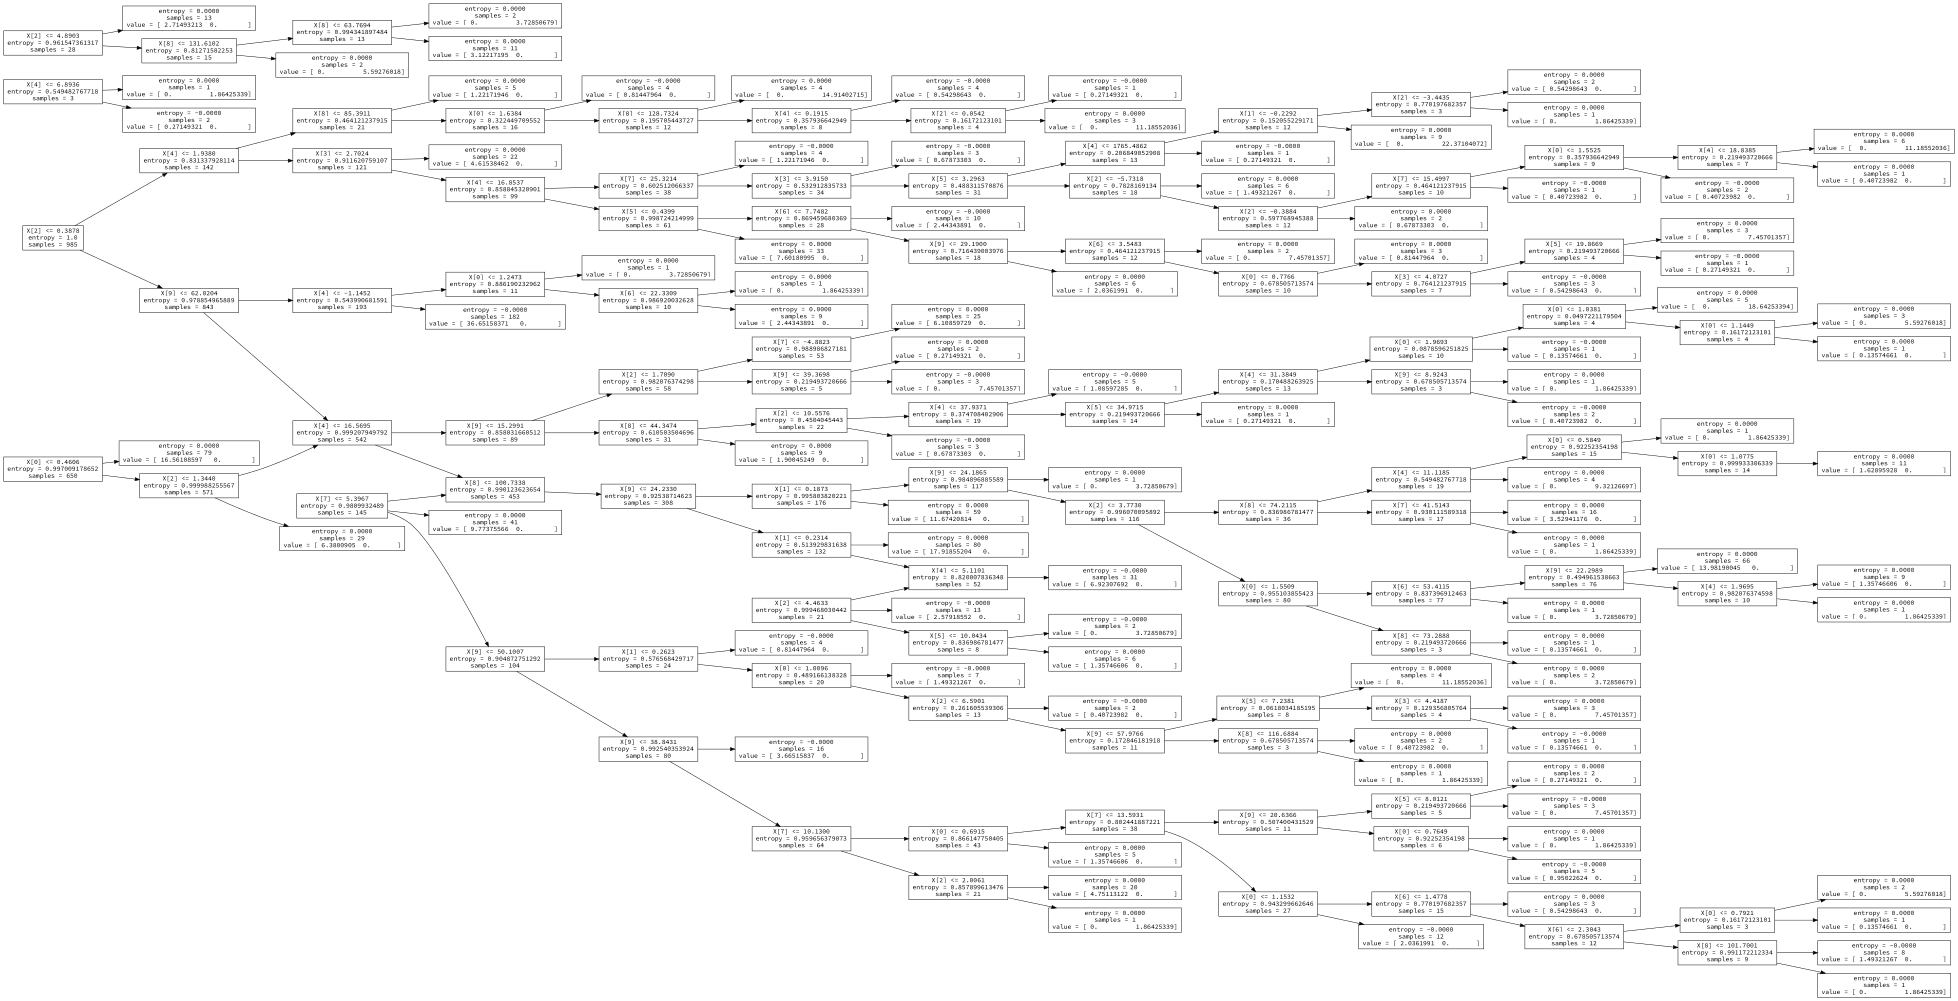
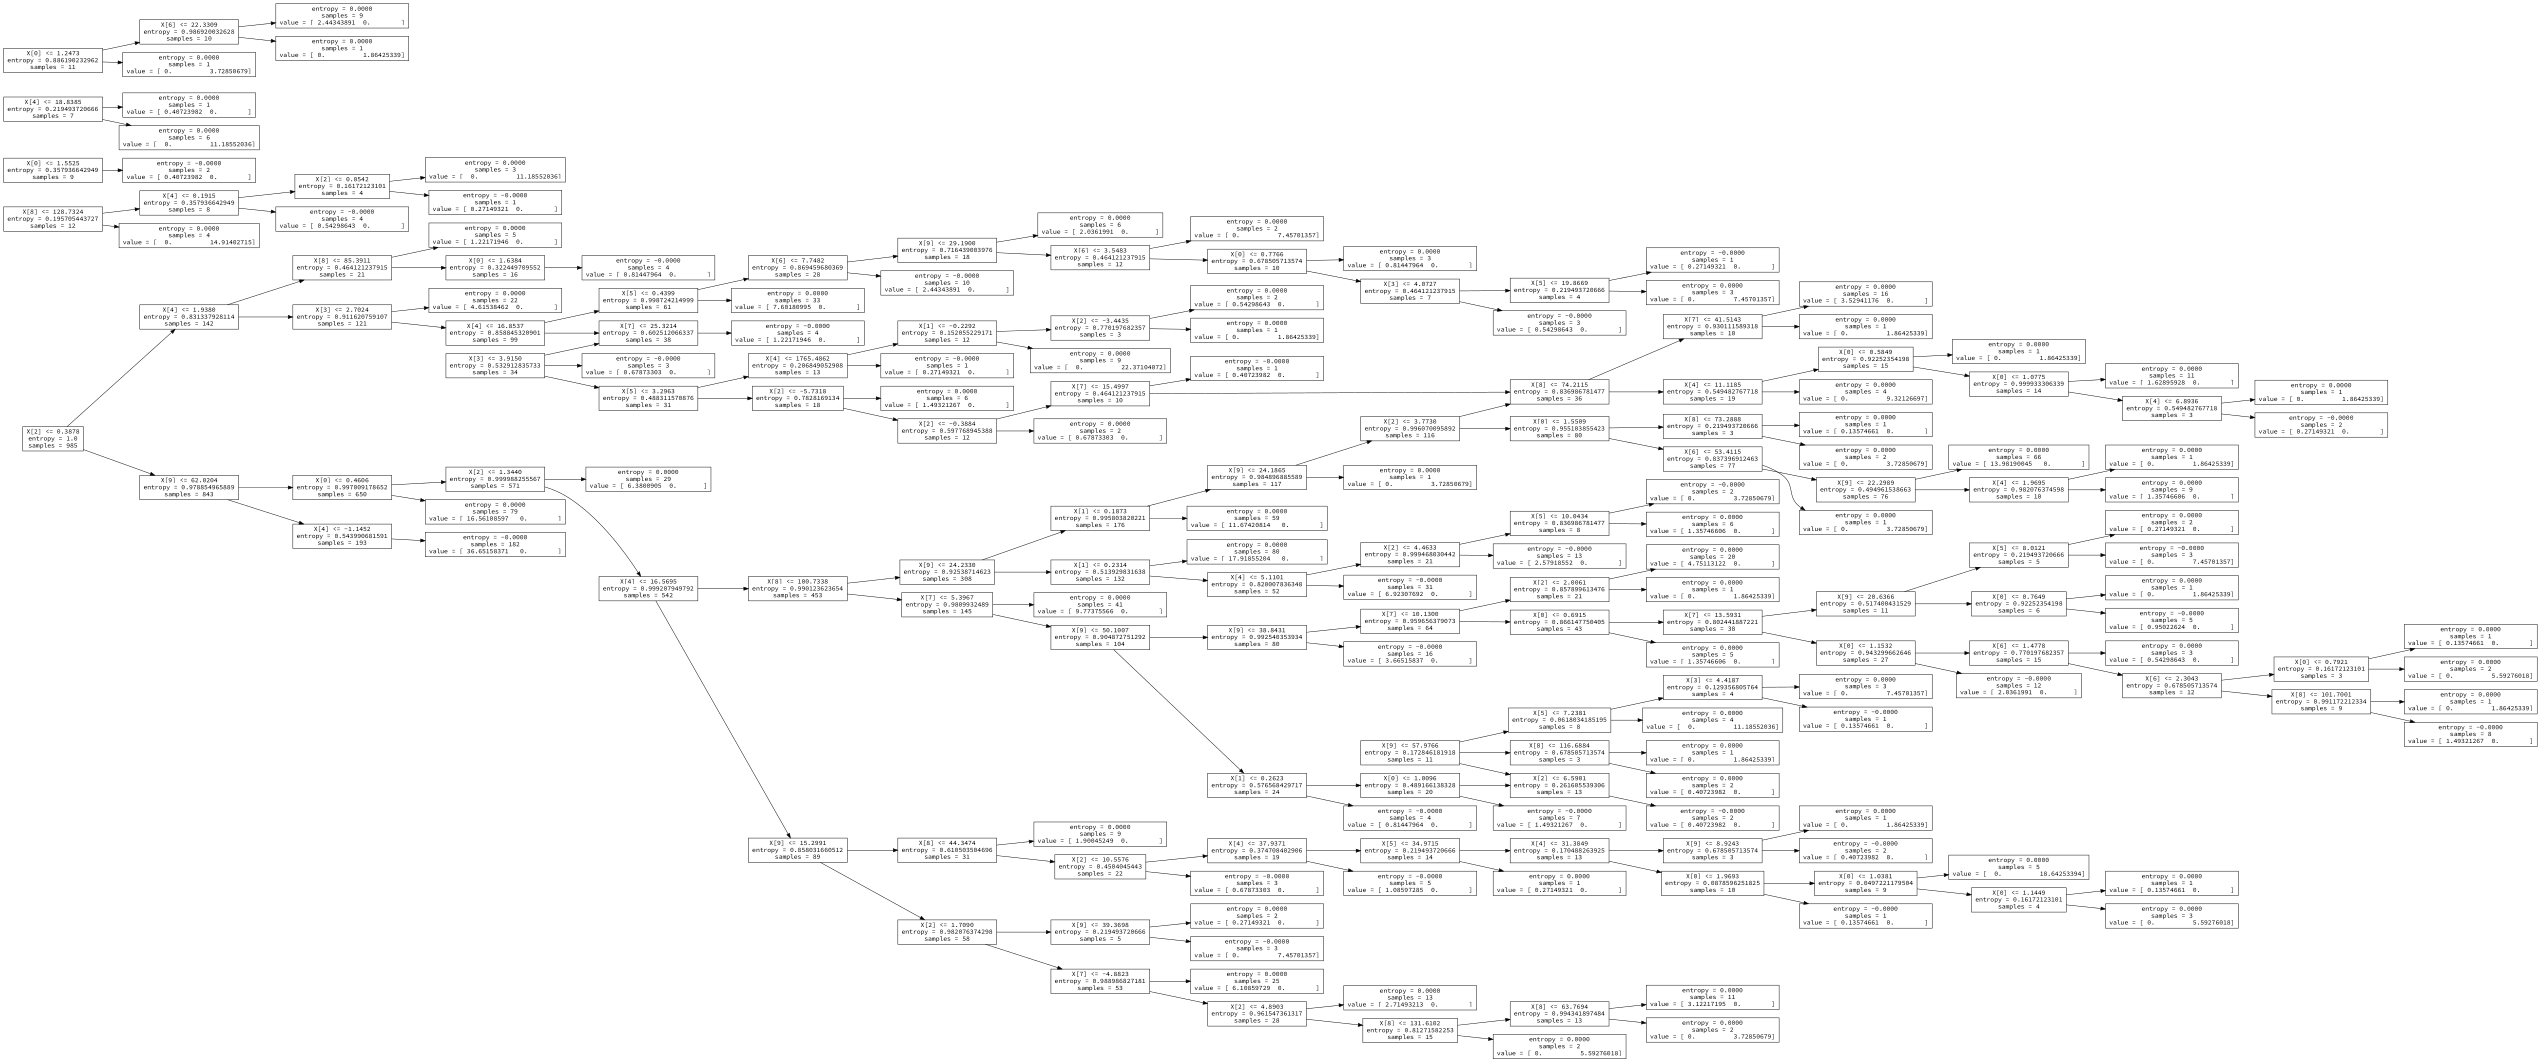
edge "X[0] <= 1.6384 entropy = 0.322449709552 samples = 16" -> "X[8] <= 128.7324 entropy = 0.195705443727 samples = 12": removed
edge "X[0] <= 1.5525 entropy = 0.357936642949 samples = 9" -> "X[4] <= 18.8385 entropy = 0.219493720666 samples = 7": removed
edge "X[7] <= 15.4997 entropy = 0.464121237915 samples = 10" -> "X[0] <= 1.5525 entropy = 0.357936642949 samples = 9": now "X[7] <= 15.4997 entropy = 0.464121237915 samples = 10" -> "X[8] <= 74.2115 entropy = 0.836986781477 samples = 36"
edge "X[7] <= 25.3214 entropy = 0.602512066337 samples = 38" -> "X[3] <= 3.9150 entropy = 0.532912835733 samples = 34": reversed
node "X[3] <= 4.0727 entropy = 0.764121237915 samples = 7": label "X[3] <= 4.0727 entropy = 0.764121237915 samples = 7" -> "X[3] <= 4.0727 entropy = 0.464121237915 samples = 7"
edge "X[4] <= -1.1452 entropy = 0.543990681591 samples = 193" -> "X[0] <= 1.2473 entropy = 0.886190232962 samples = 11": removed
node "X[0] <= 1.0381 entropy = 0.0497221179504 samples = 4": label "X[0] <= 1.0381 entropy = 0.0497221179504 samples = 4" -> "X[0] <= 1.0381 entropy = 0.0497221179504 samples = 9"
edge "X[9] <= 62.0204 entropy = 0.978854965889 samples = 843" -> "X[4] <= 16.5695 entropy = 0.999207949792 samples = 542": now "X[9] <= 62.0204 entropy = 0.978854965889 samples = 843" -> "X[0] <= 0.4606 entropy = 0.997009178652 samples = 650"
edge "X[0] <= 1.0775 entropy = 0.999933306339 samples = 14" -> "X[4] <= 6.8936 entropy = 0.549482767718 samples = 3": added
edge "X[7] <= 5.3967 entropy = 0.9809932489 samples = 145" -> "X[8] <= 100.7338 entropy = 0.990123623654 samples = 453": reversed
node "X[7] <= 41.5143 entropy = 0.930111589318 samples = 17": label "X[7] <= 41.5143 entropy = 0.930111589318 samples = 17" -> "X[7] <= 41.5143 entropy = 0.930111589318 samples = 10"
edge "X[2] <= 4.4633 entropy = 0.999468030442 samples = 21" -> "X[4] <= 5.1101 entropy = 0.820007836348 samples = 52": reversed
edge "X[2] <= 6.5901 entropy = 0.261605539306 samples = 13" -> "X[9] <= 57.9766 entropy = 0.172846181918 samples = 11": reversed
node "X[9] <= 38.8431 entropy = 0.992540353924 samples = 80": label "X[9] <= 38.8431 entropy = 0.992540353924 samples = 80" -> "X[9] <= 38.8431 entropy = 0.992540353934 samples = 80"
node "X[9] <= 20.6366 entropy = 0.507400431529 samples = 11": label "X[9] <= 20.6366 entropy = 0.507400431529 samples = 11" -> "X[9] <= 20.6366 entropy = 0.517400431529 samples = 11"
edge "X[7] <= -4.8823 entropy = 0.988986827181 samples = 53" -> "X[2] <= 4.8903 entropy = 0.961547361317 samples = 28": added
